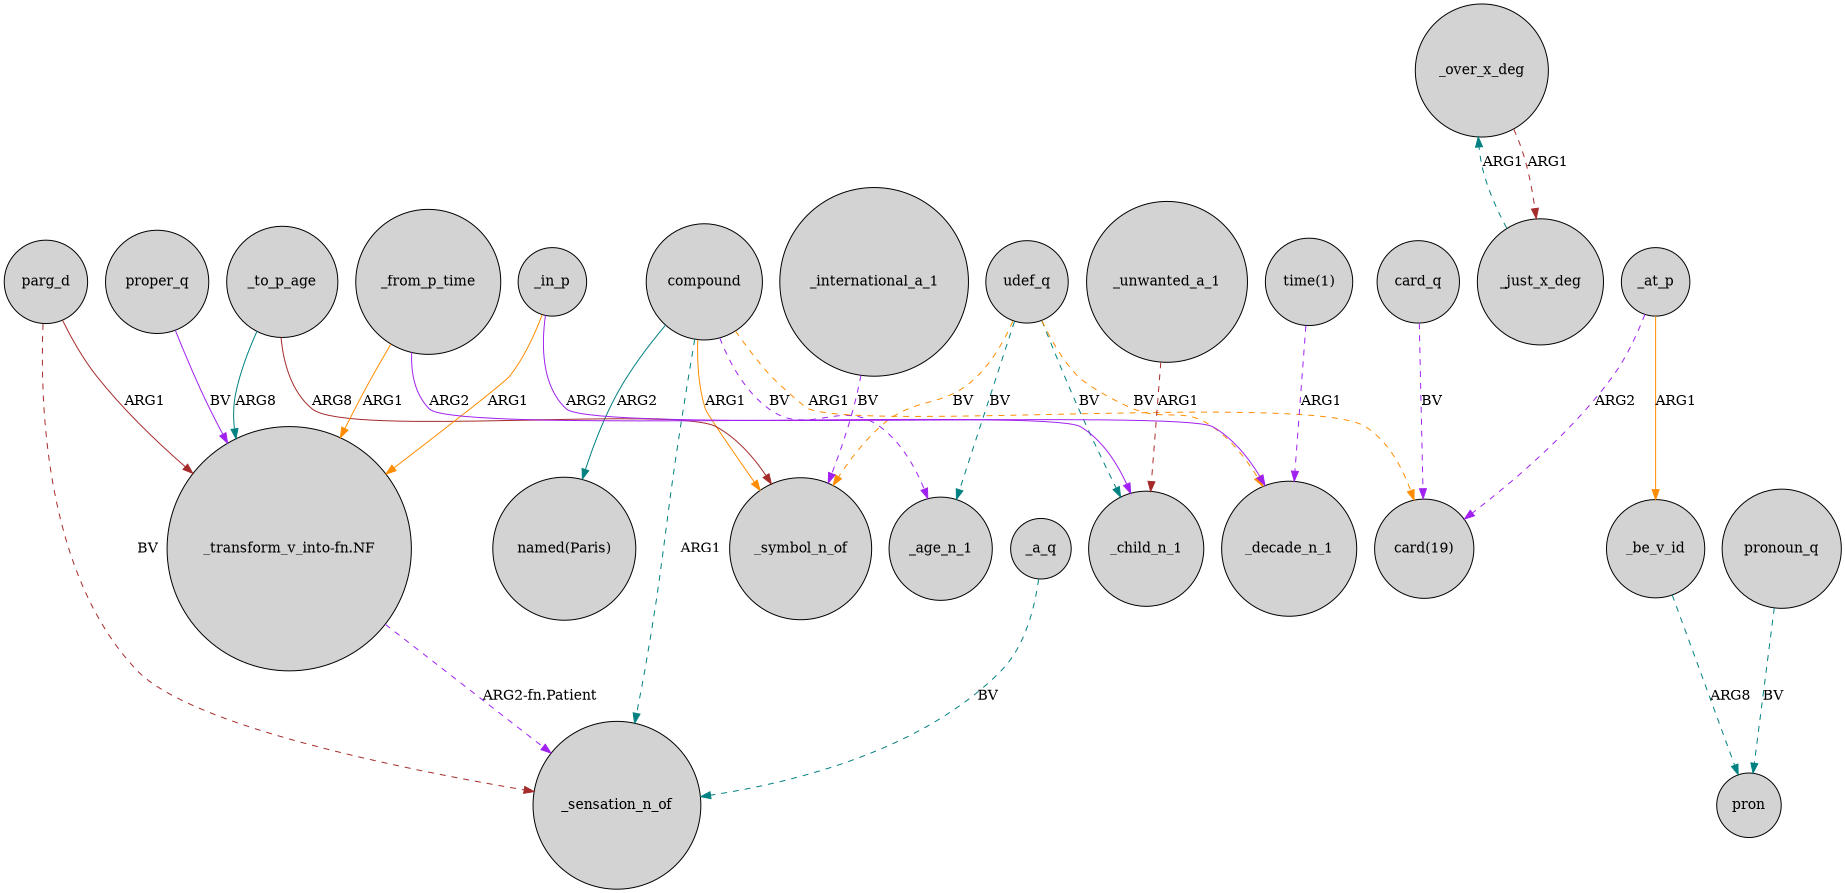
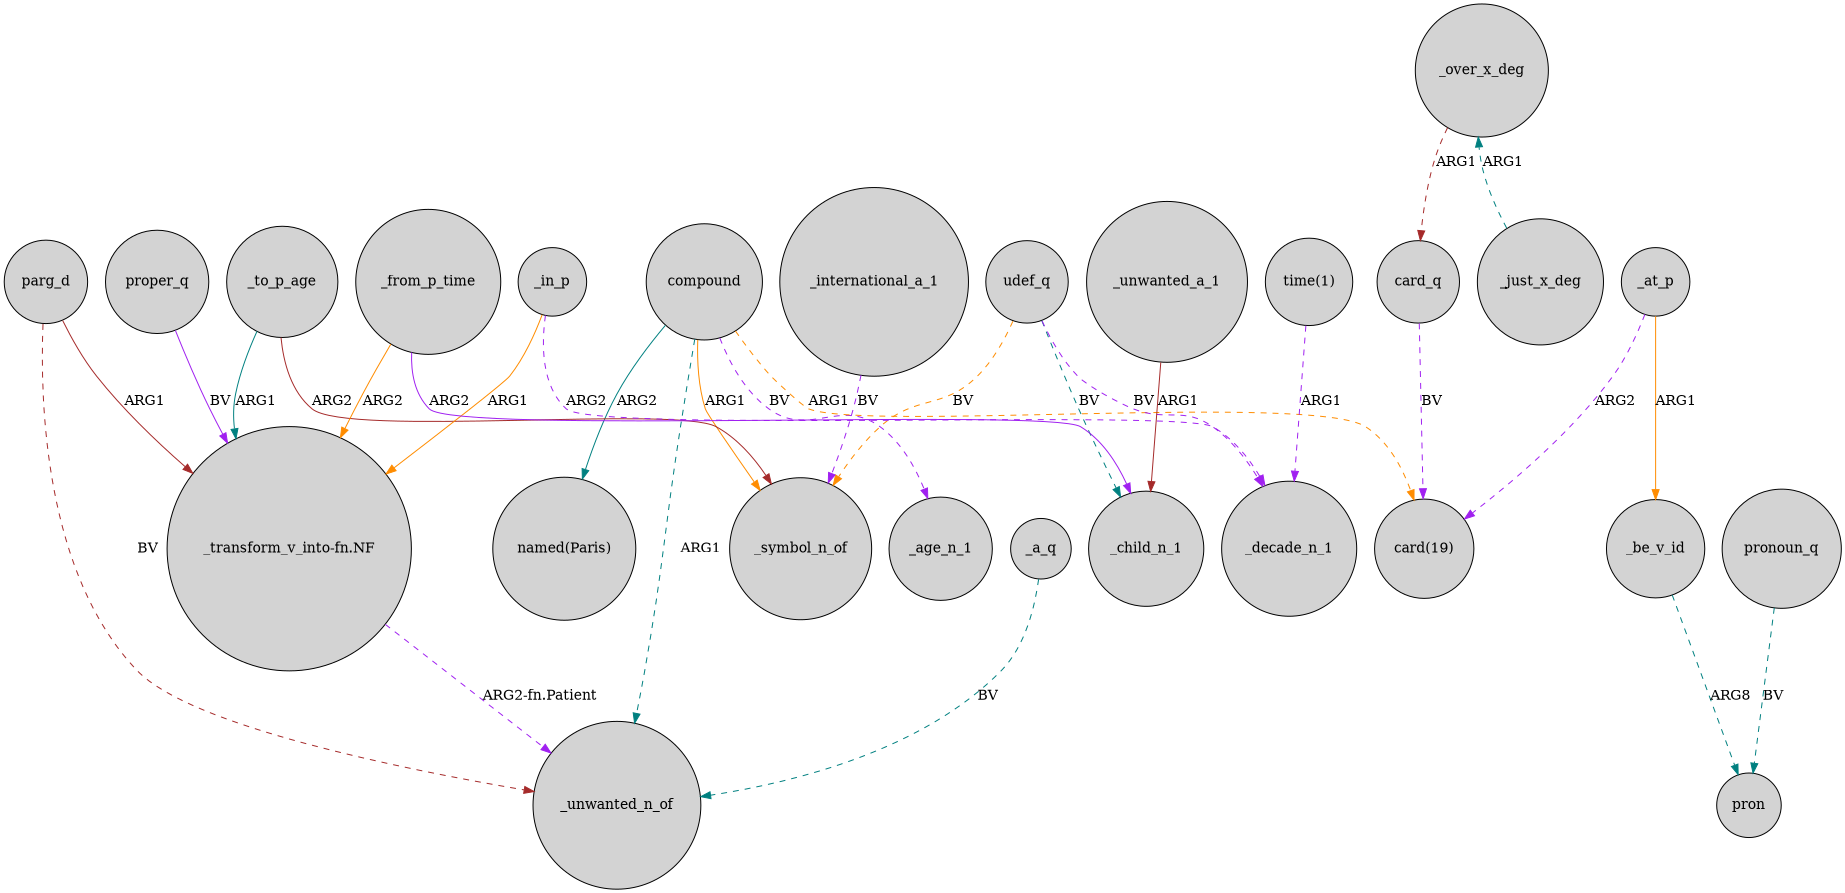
edge "_over_x_deg" -> "_just_x_deg": now "_over_x_deg" -> "card_q"
edge "_to_p_age" -> "_transform_v_into-fn.NF": label "ARG8" -> "ARG1"
edge "_to_p_age" -> "_symbol_n_of": label "ARG8" -> "ARG2"
edge "_from_p_time" -> "_transform_v_into-fn.NF": label "ARG1" -> "ARG2"
edge "udef_q" -> "_decade_n_1": color darkorange -> purple
edge "udef_q" -> "_age_n_1": removed, label "BV"
edge "_in_p" -> "_decade_n_1": style solid -> dashed
edge "_unwanted_a_1" -> "_child_n_1": style dashed -> solid
node "_sensation_n_of": label "_sensation_n_of" -> "_unwanted_n_of"
